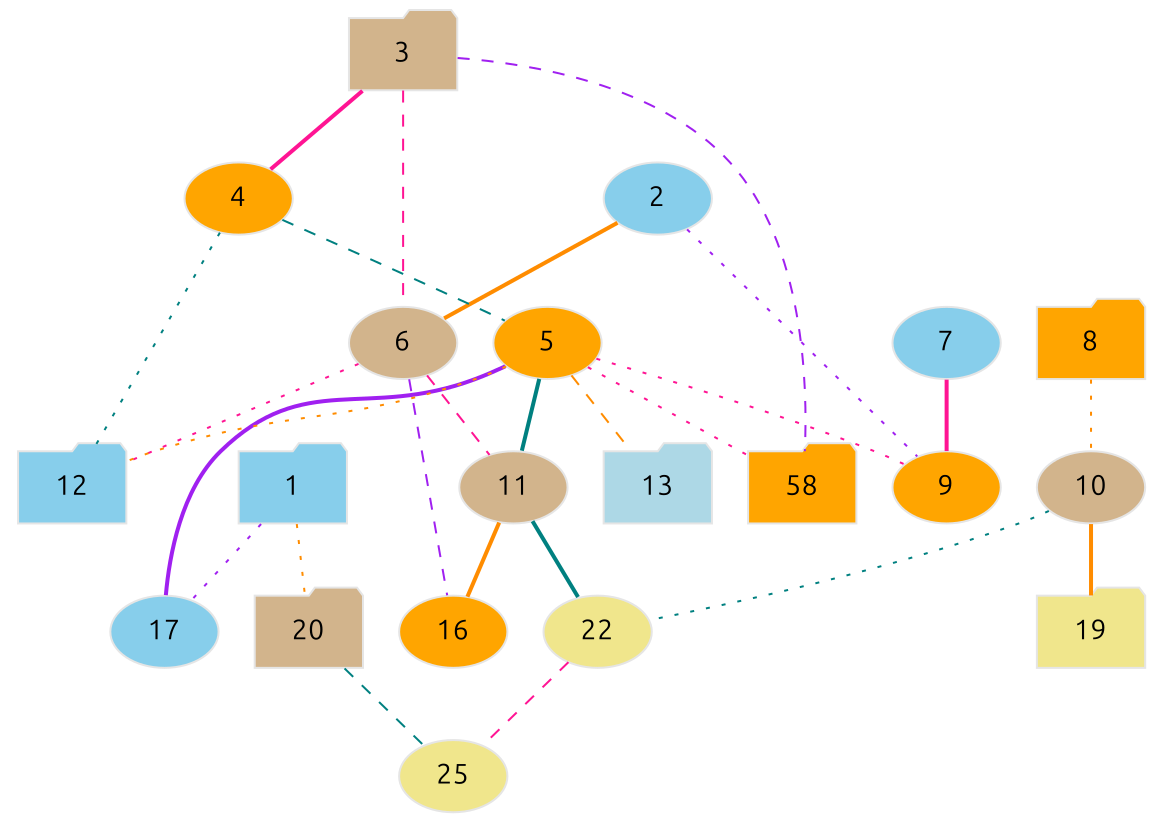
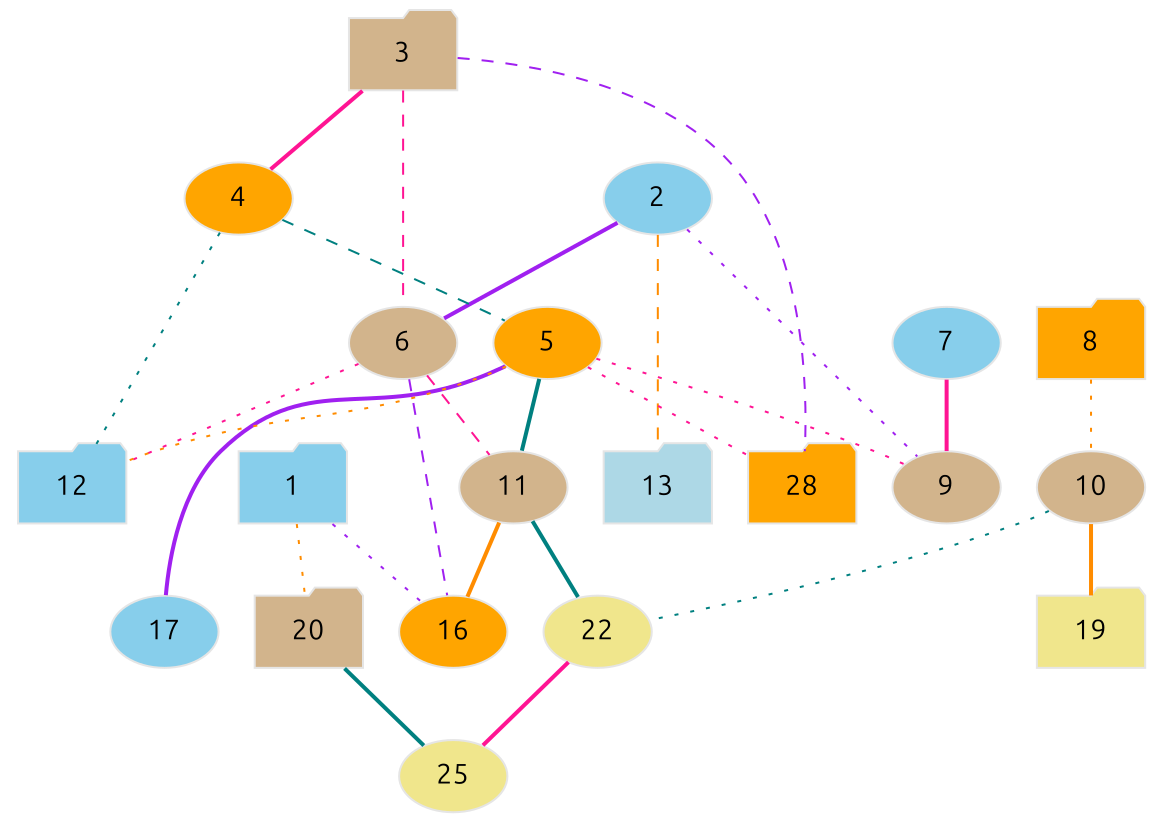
edge "2" -- "6": color darkorange -> purple
edge "5" -- "13": now "2" -- "13"
node "58": label "58" -> "28"
node "9": fillcolor orange -> tan
edge "1" -- "17": now "1" -- "16"
edge "22" -- "25": style dashed -> bold
edge "20" -- "25": style dashed -> bold
